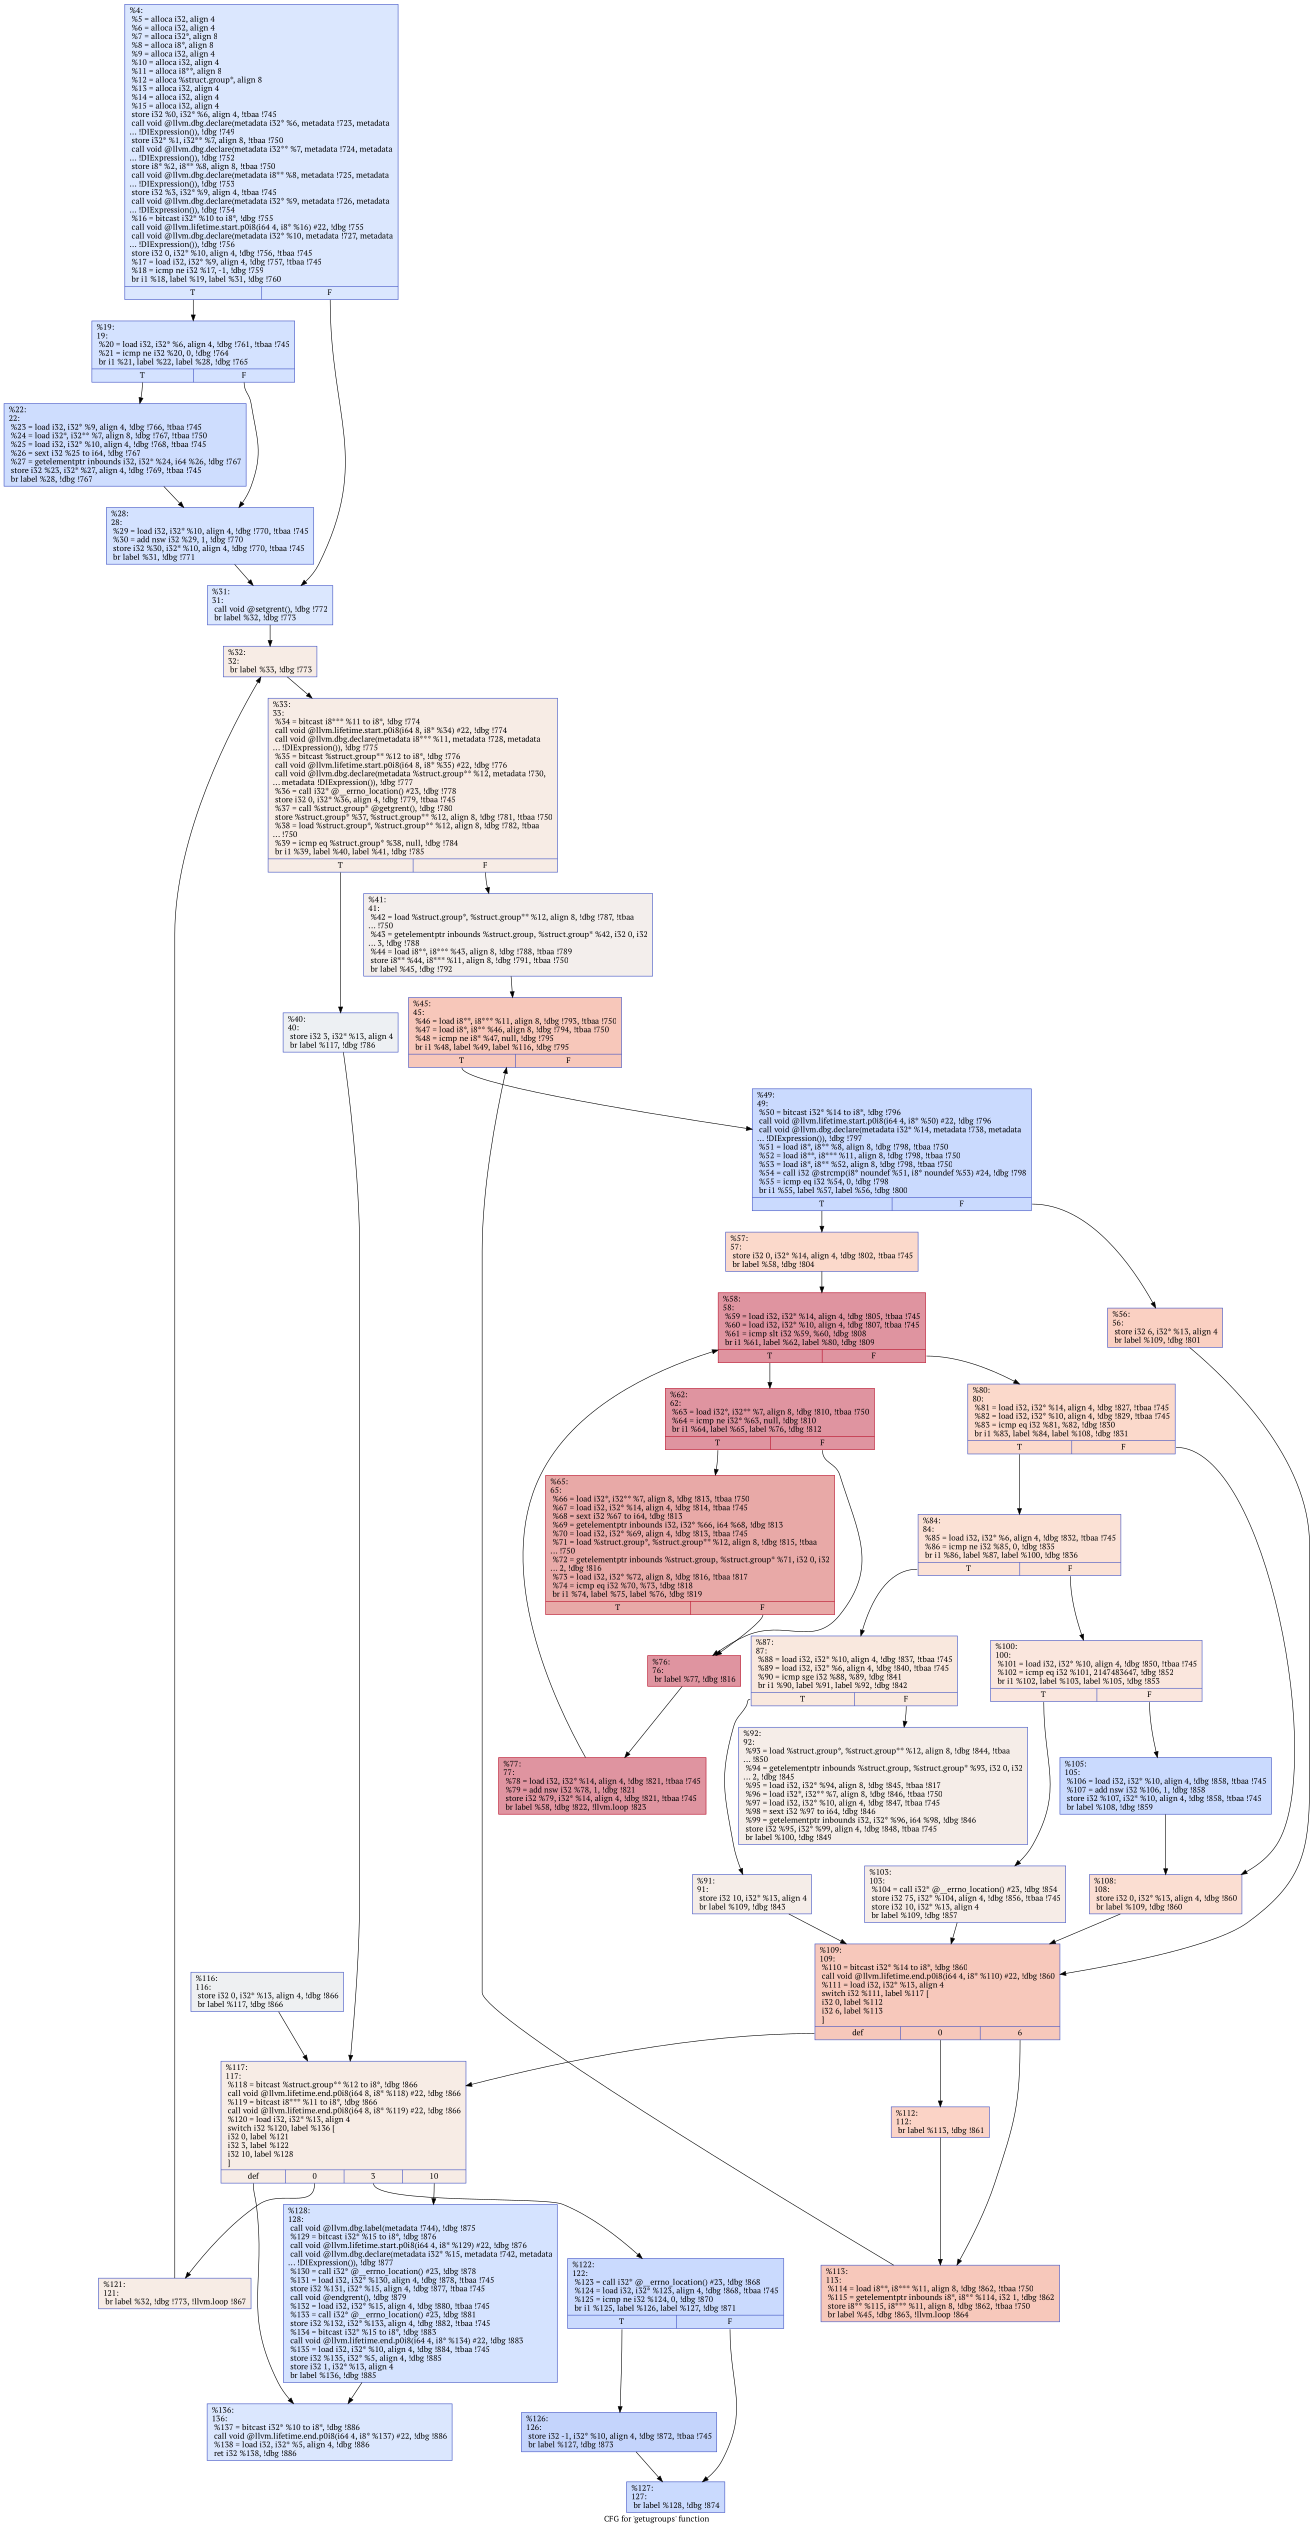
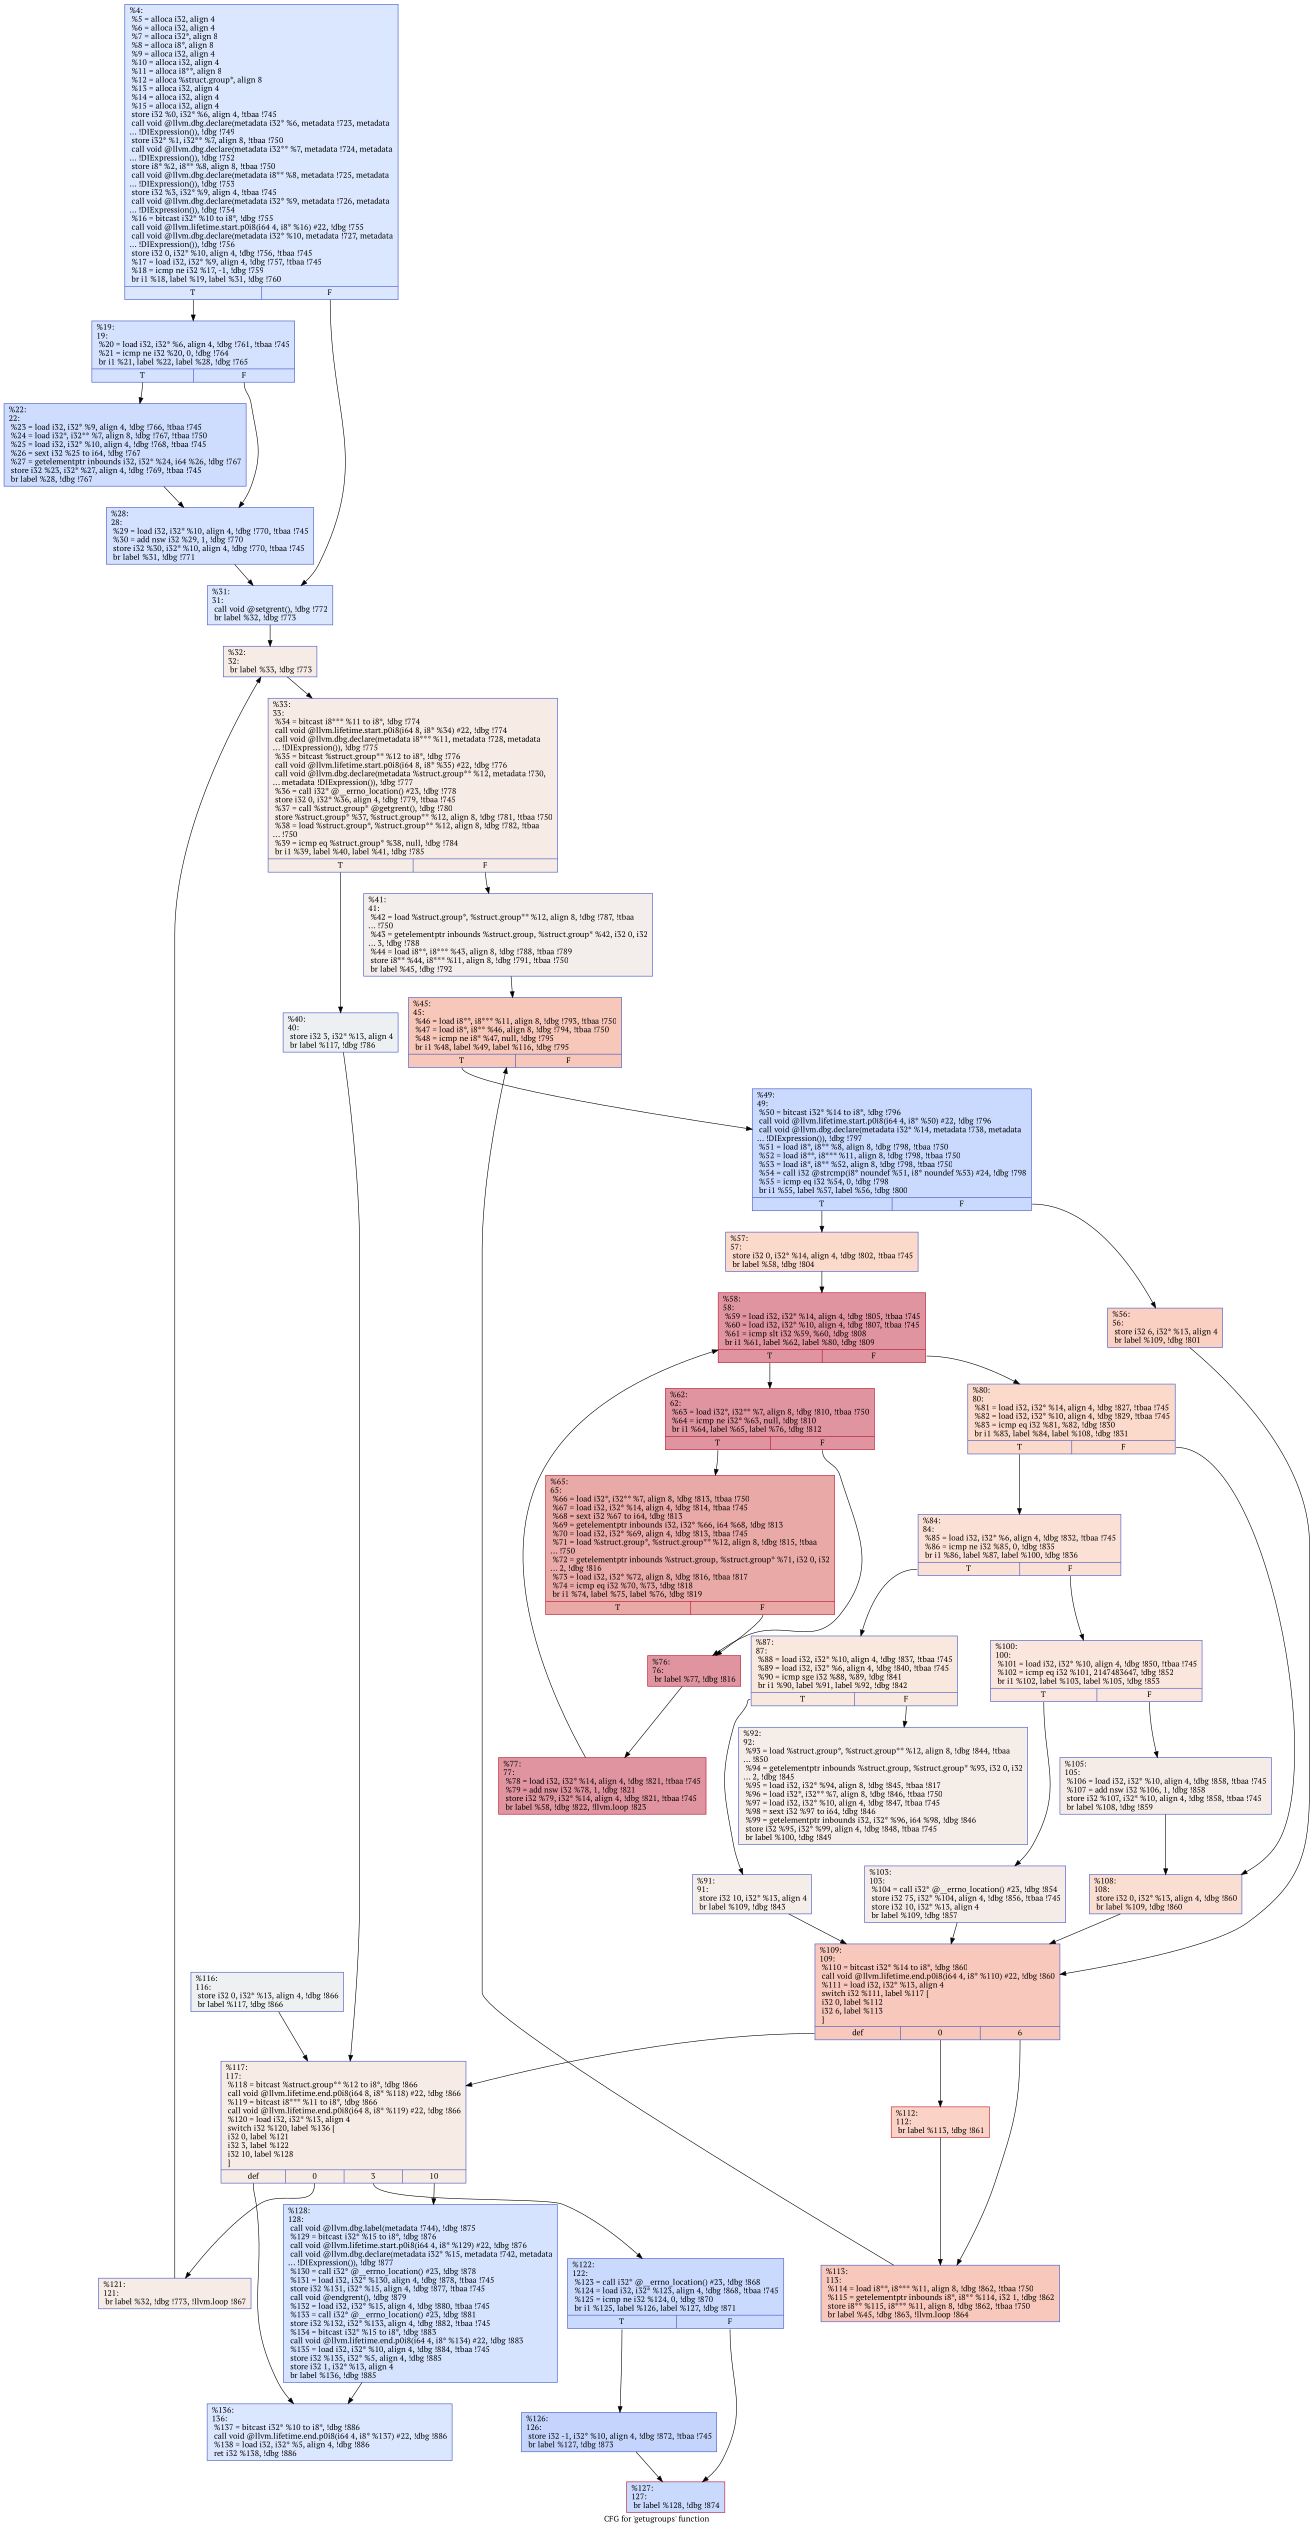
node "%105:": fillcolor #88abfd70 -> #ead5c970
node "%112:": color #3d50c3ff -> #b70d28ff
node "%127:": color #3d50c3ff -> #b70d28ff
